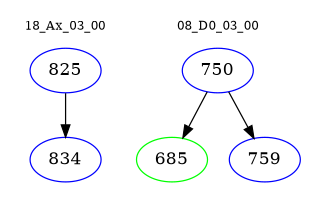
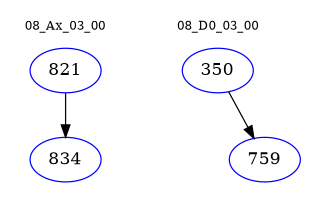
cluster "18_Ax_03_00": label "18_Ax_03_00" -> "08_Ax_03_00"
node "825": label "825" -> "821"
node "750": label "750" -> "350"
node "685": removed
